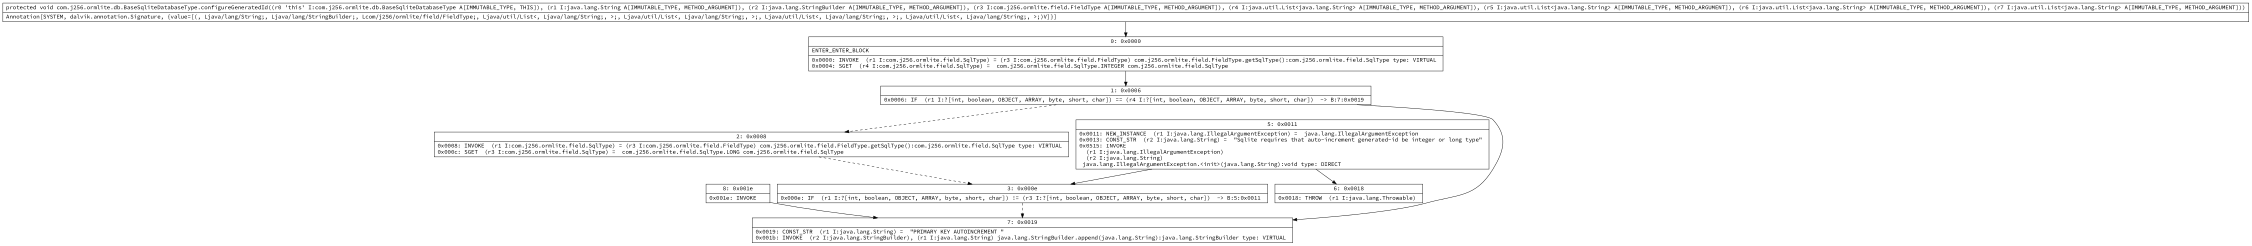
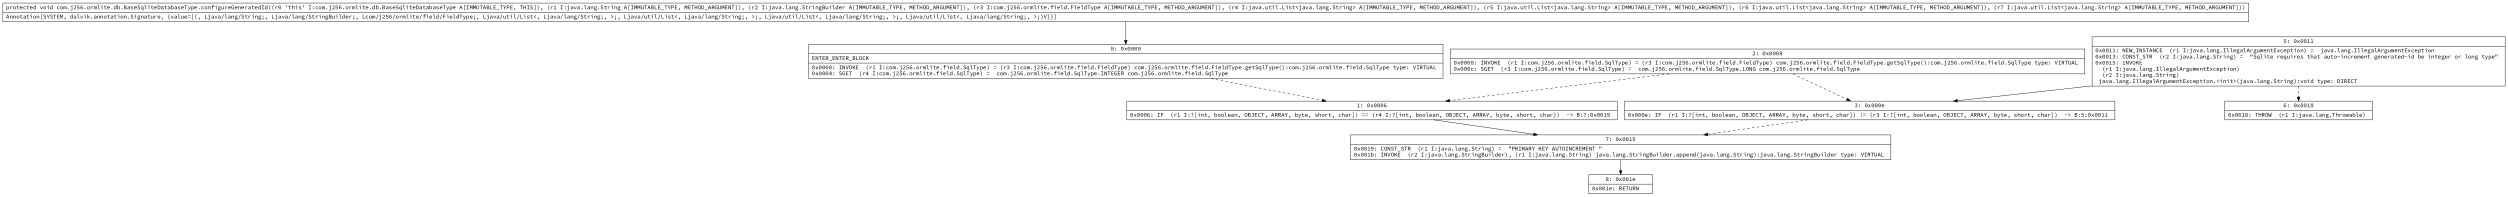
edge "0: 0x0000" -> "1: 0x0006": style solid -> dashed
edge "1: 0x0006" -> "2: 0x0008": reversed
node "5: 0x0011": text "0x0515: INVOKE" -> "0x0015: INVOKE"
edge "5: 0x0011" -> "6: 0x0018": style solid -> dashed
node "8: 0x001e": text "0x001e: INVOKE" -> "0x001e: RETURN"
edge "8: 0x001e" -> "7: 0x0019": reversed
